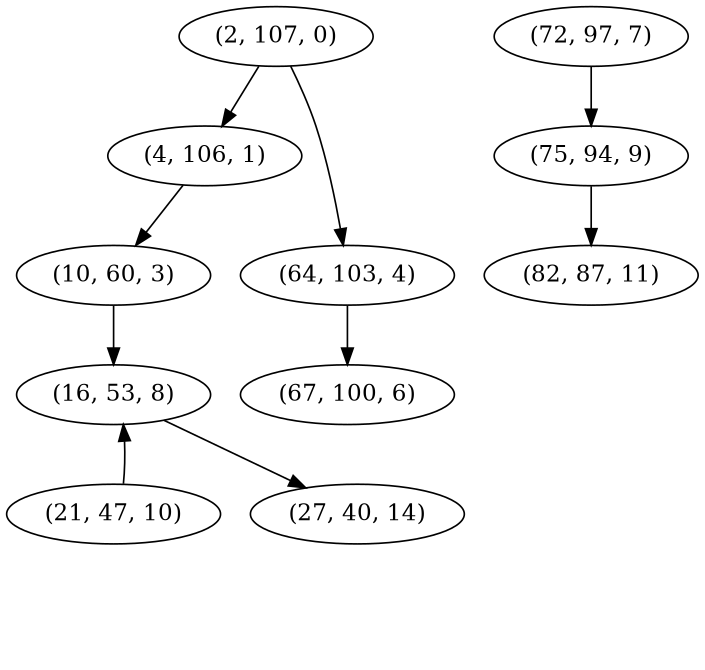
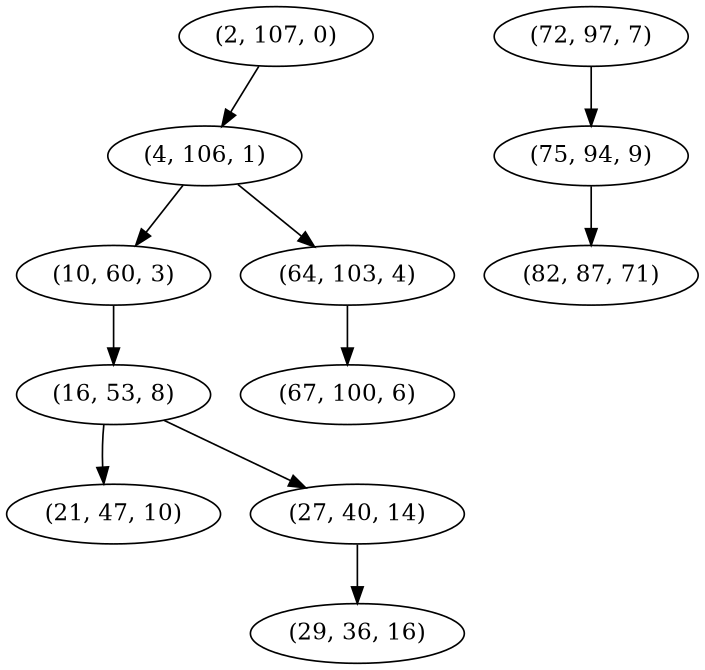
edge "(2, 107, 0)" -> "(64, 103, 4)": now "(4, 106, 1)" -> "(64, 103, 4)"
node "(82, 87, 11)": label "(82, 87, 11)" -> "(82, 87, 71)"
edge "(21, 47, 10)" -> "(16, 53, 8)": reversed
node "(29, 36, 16)": added
